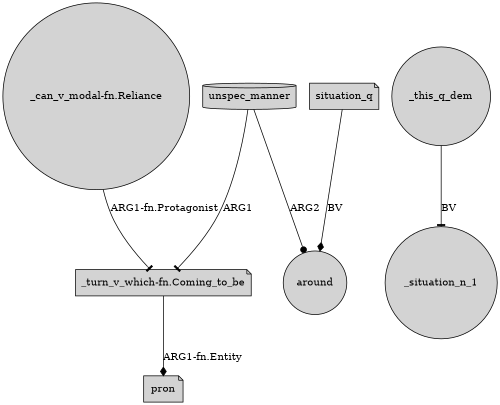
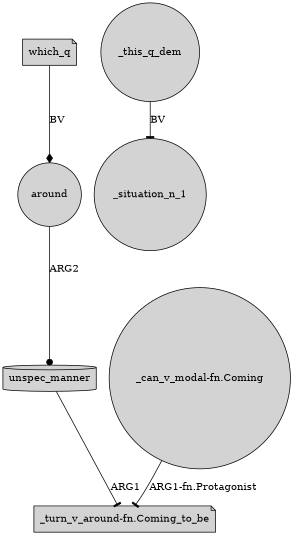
node "_can_v_modal-fn.Reliance": label "_can_v_modal-fn.Reliance" -> "_can_v_modal-fn.Coming"
node "situation_q": label "situation_q" -> "which_q"
edge "unspec_manner" -> "around": reversed
node "_turn_v_which-fn.Coming_to_be": label "_turn_v_which-fn.Coming_to_be" -> "_turn_v_around-fn.Coming_to_be"
node "pron": removed
